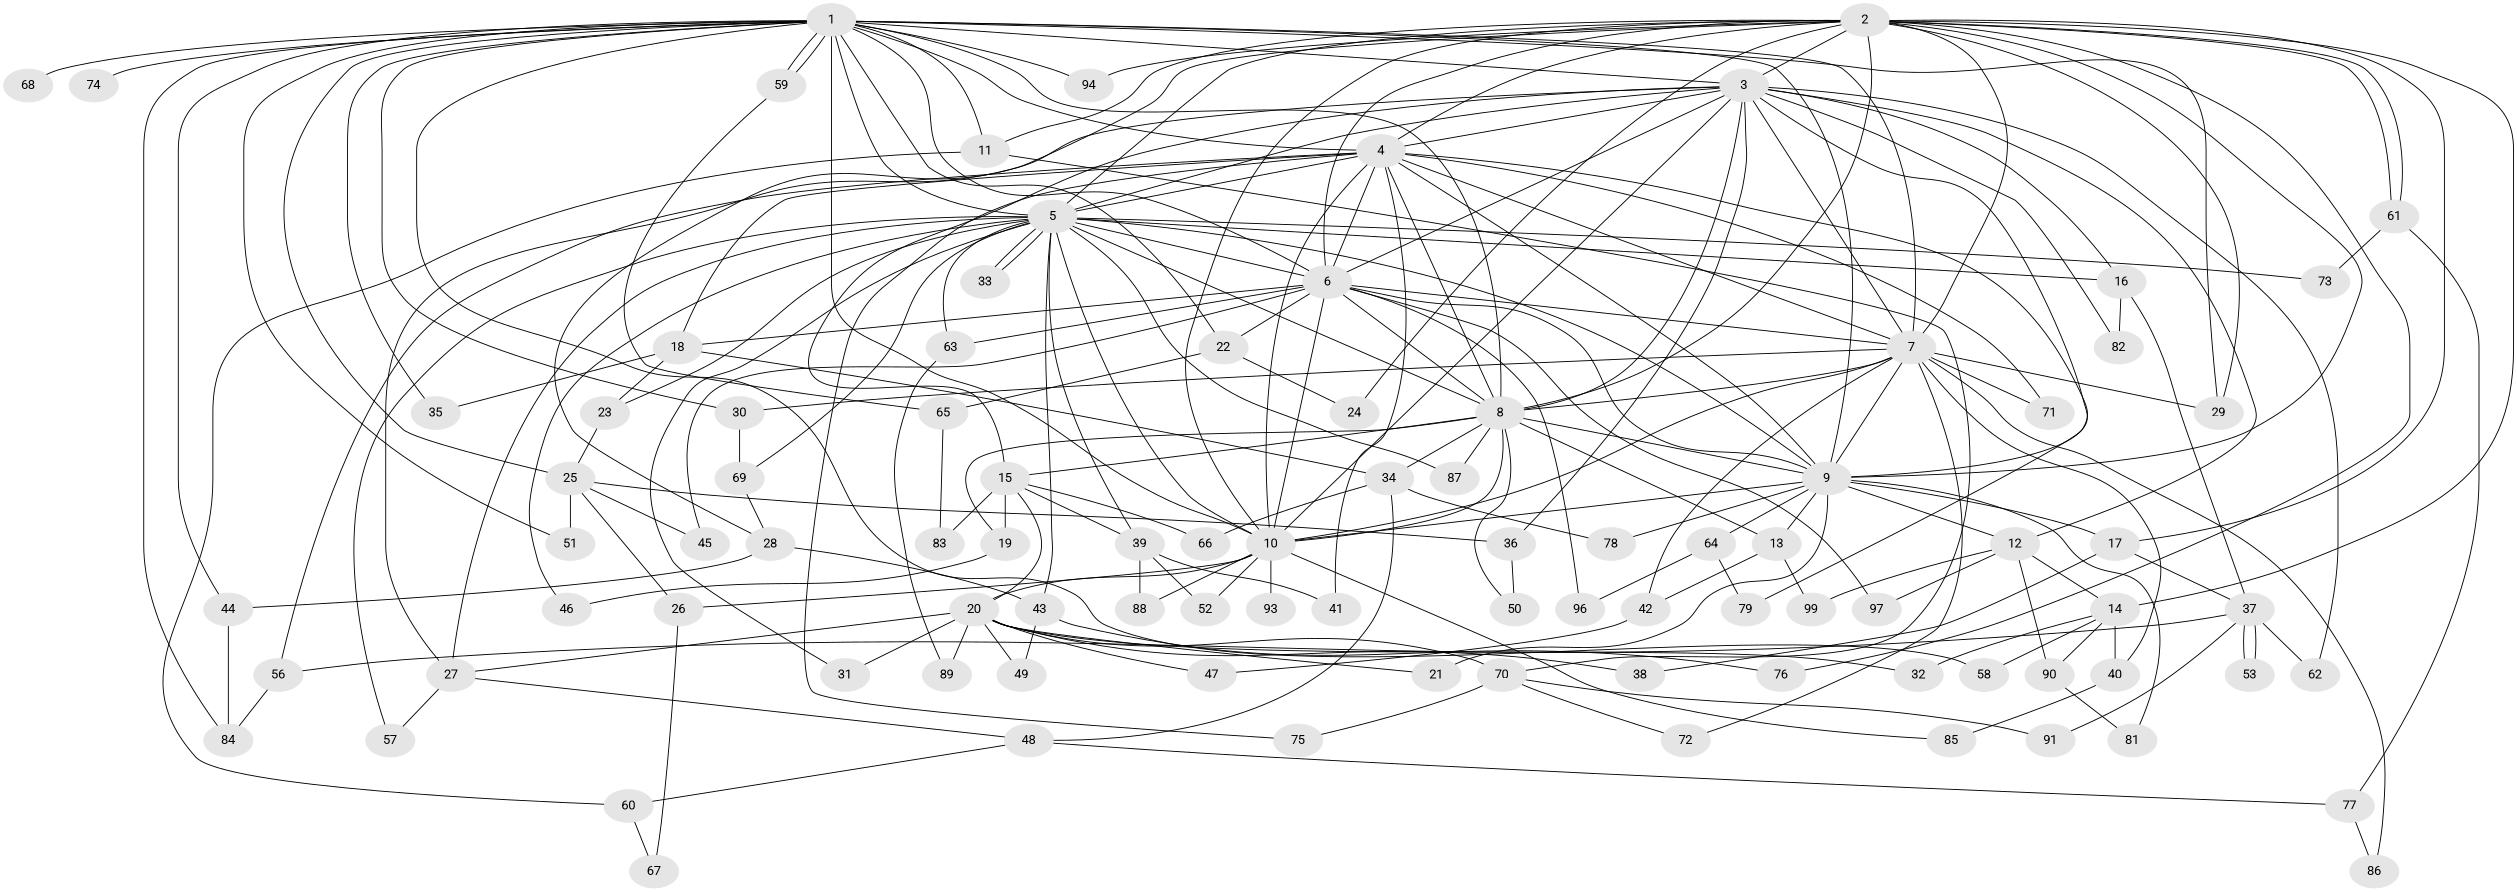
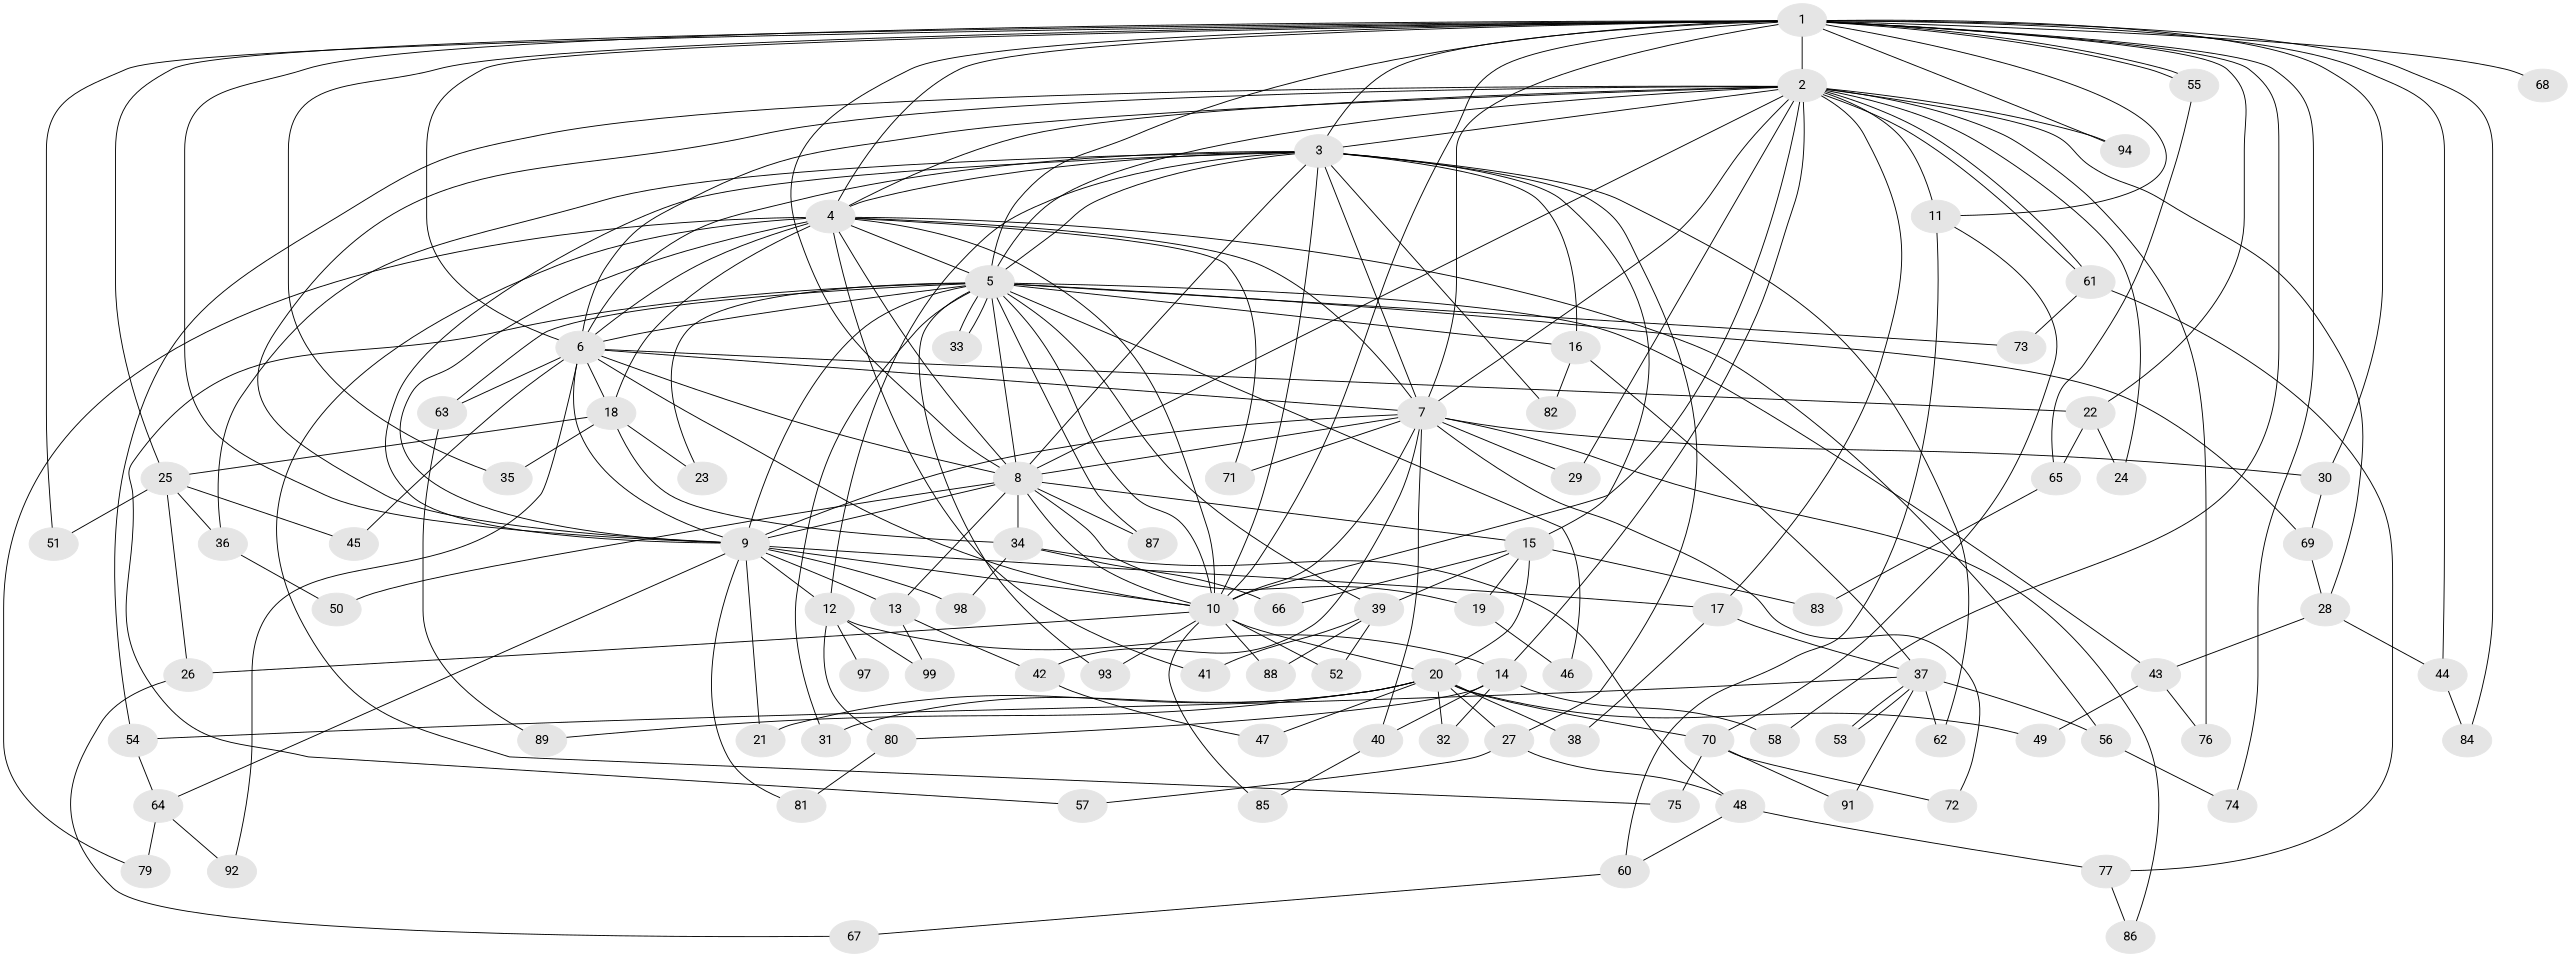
edge "1" -- "29": now "1" -- "2"
node "59": label "59" -> "55"
edge "5" -- "27": now "5" -- "93"
edge "6" -- "97": removed
edge "23" -- "25": now "18" -- "25"
node "78": label "78" -> "98"
node "96": label "96" -> "92"
node "90": label "90" -> "80"
edge "56" -- "84": now "56" -- "74"
node "54": added
